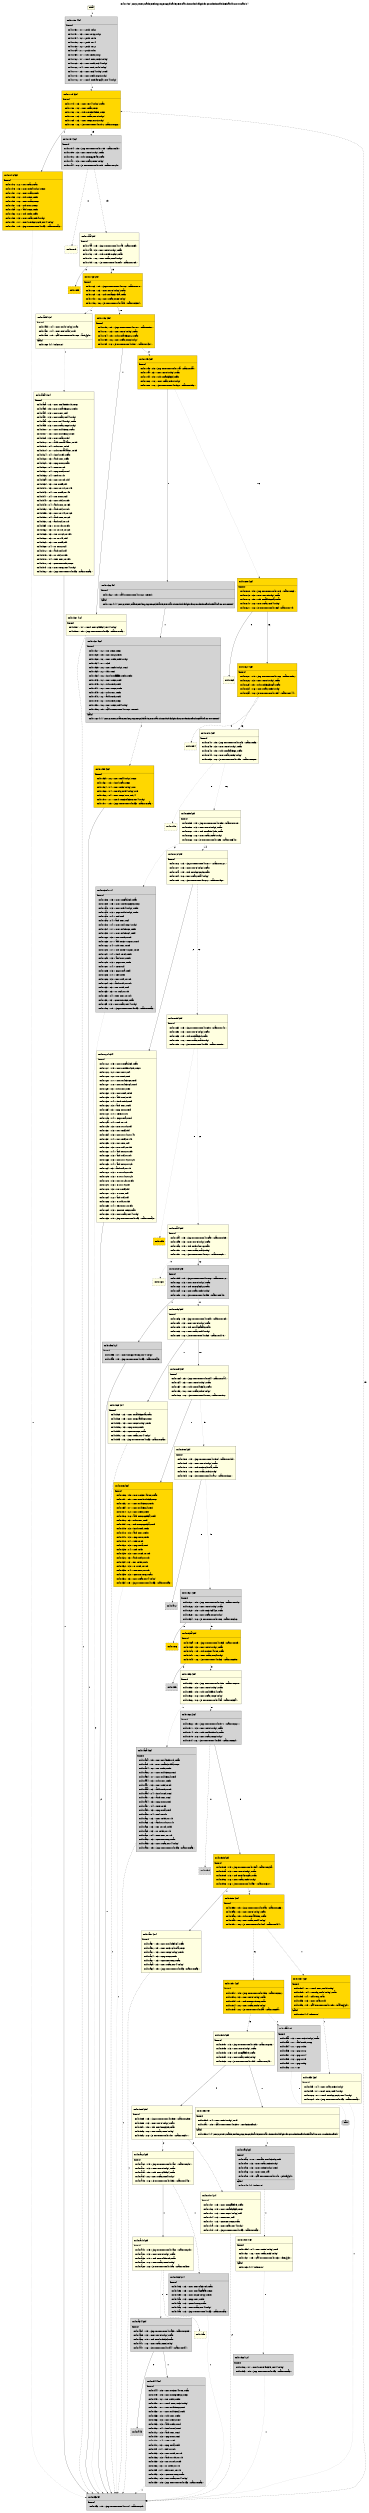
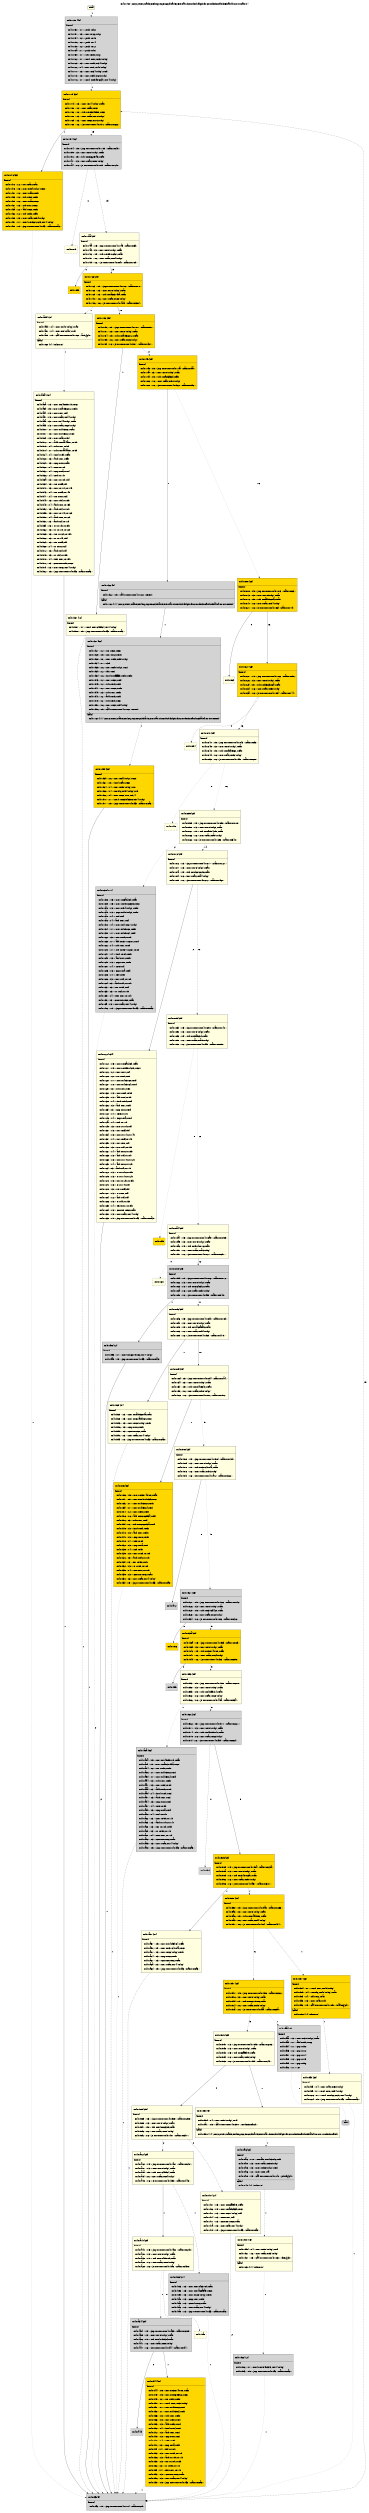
node "0x401f44 [90]": fillcolor lightgrey -> gold
